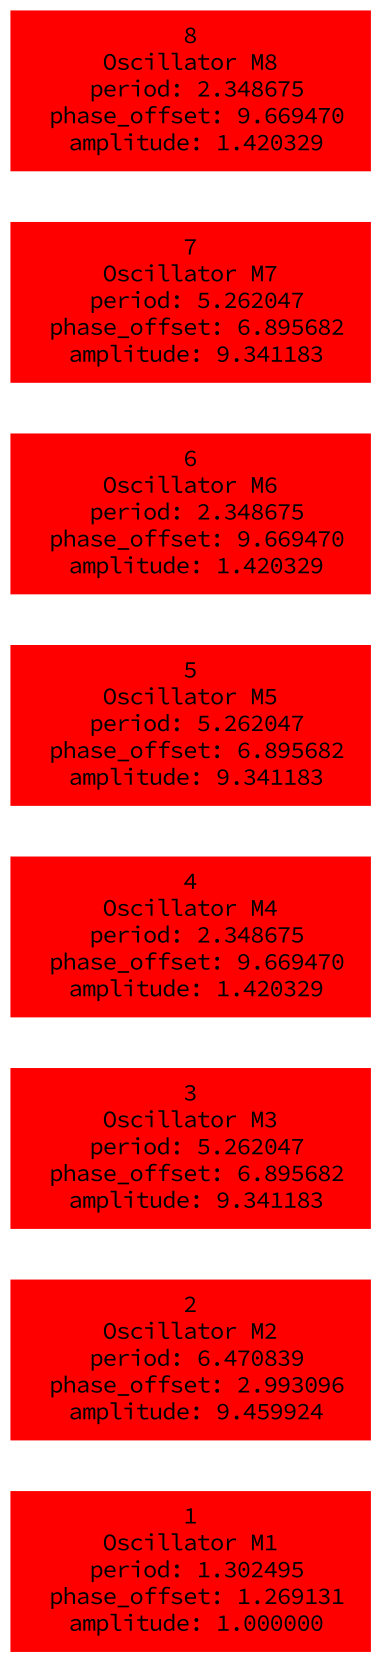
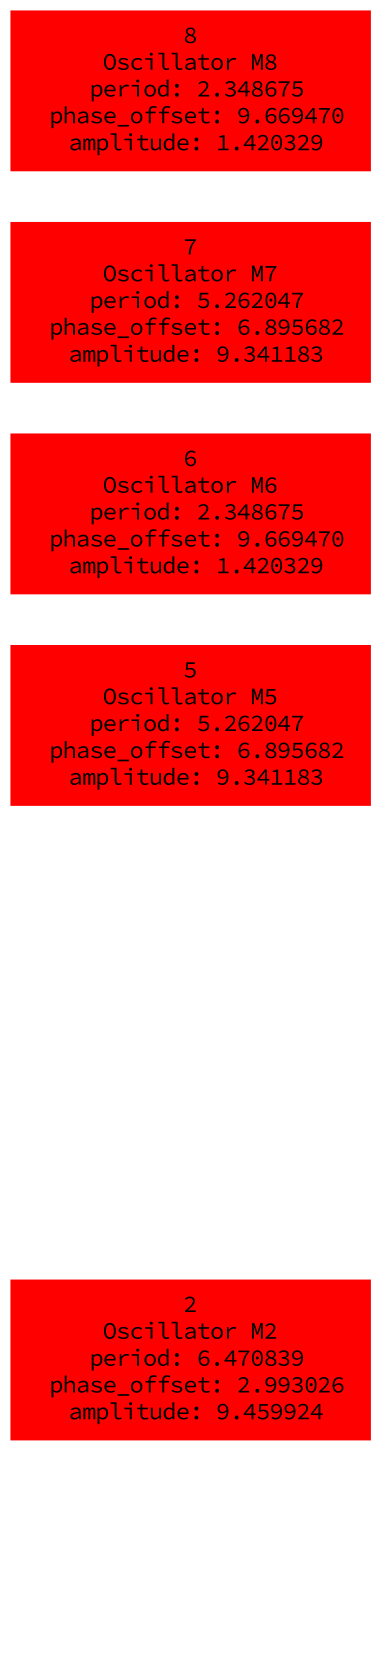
node "4": removed
node "3": removed
node "2": text "phase_offset: 2.993096" -> "phase_offset: 2.993026"
node "1": removed
